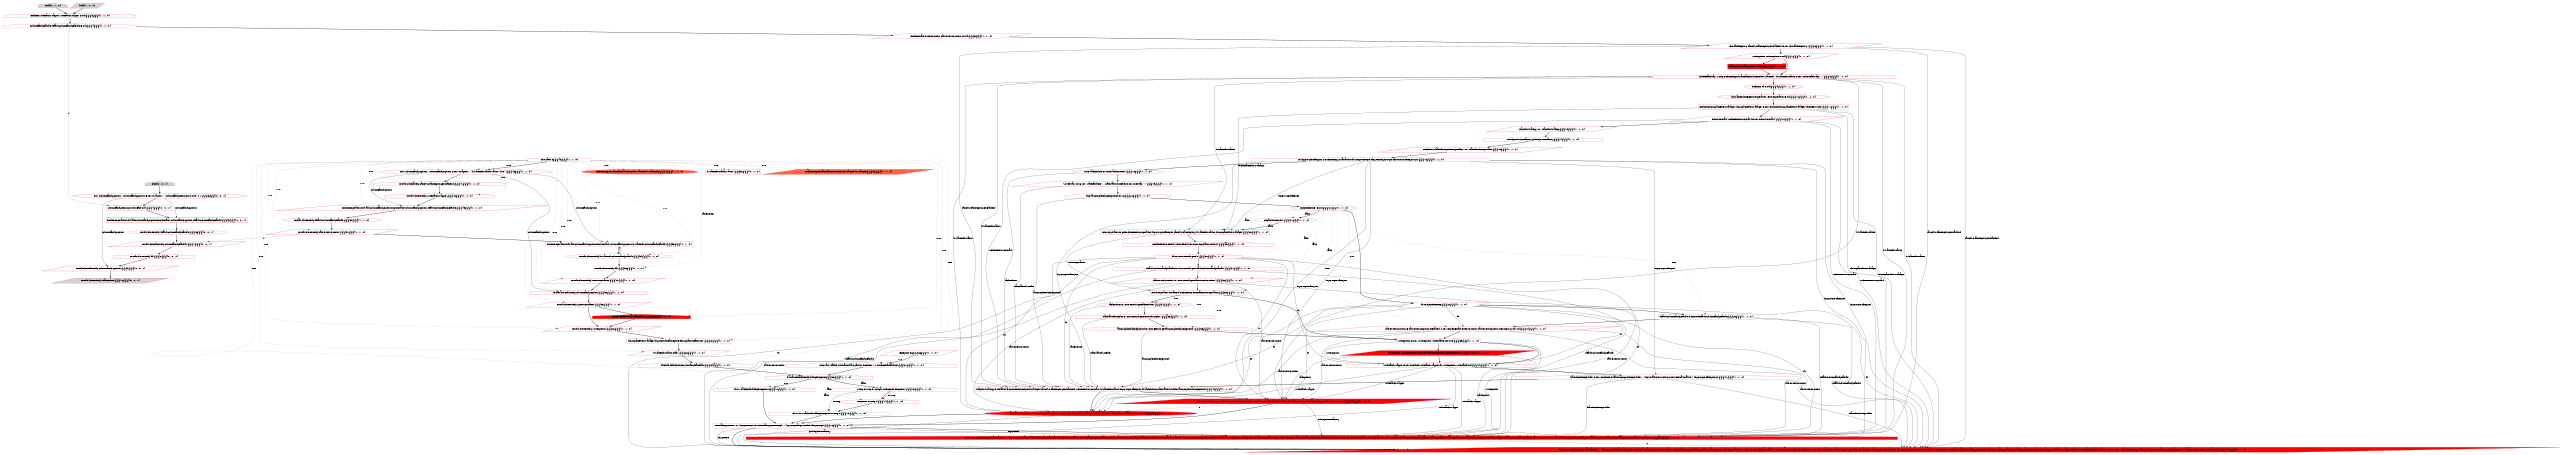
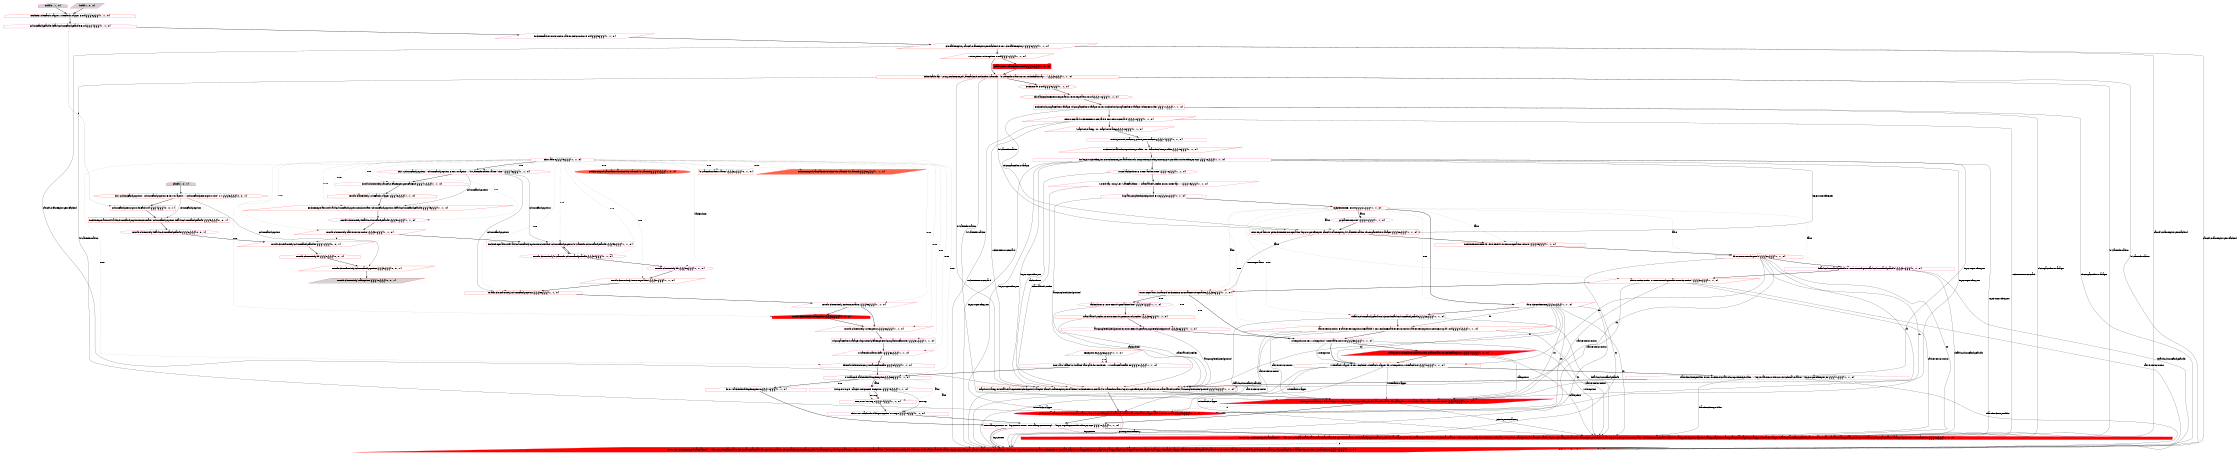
edge "injectedTestDB != null@@@21@@@['1', '1', '0']" -> "db = restoreResult.getDb()@@@30@@@['1', '1', '0']": added, label "false"
node "IOUtils.closeQuietly(db)@@@56@@@['1', '1', '0']": shape folder -> ellipse
